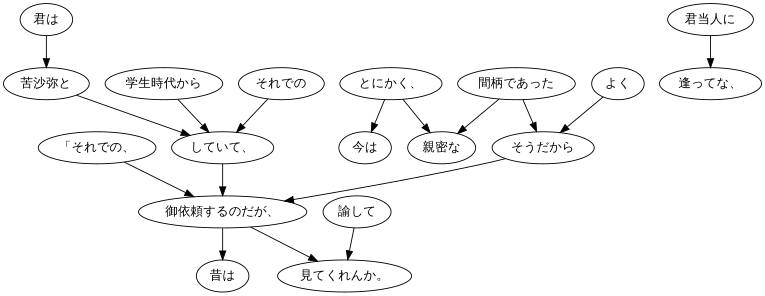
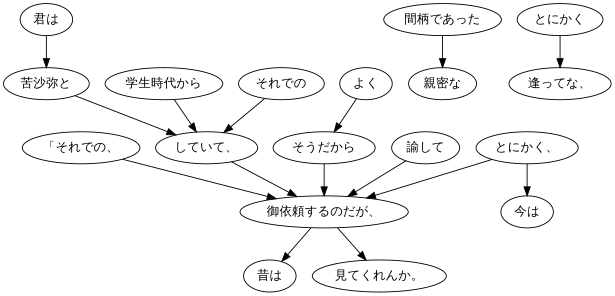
node "君当人に": label "君当人に" -> "とにかく"
edge "間柄であった" -> "そうだから": removed
edge "とにかく、" -> "親密な": now "とにかく、" -> "御依頼するのだが、"
edge "諭して" -> "見てくれんか。": now "諭して" -> "御依頼するのだが、"
